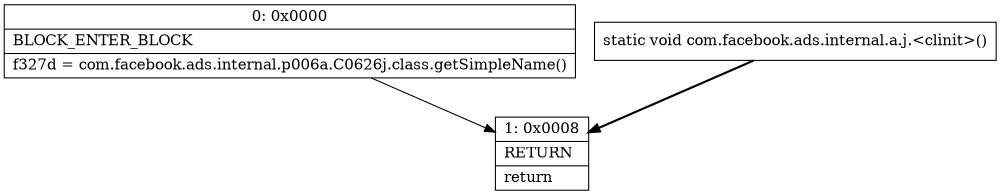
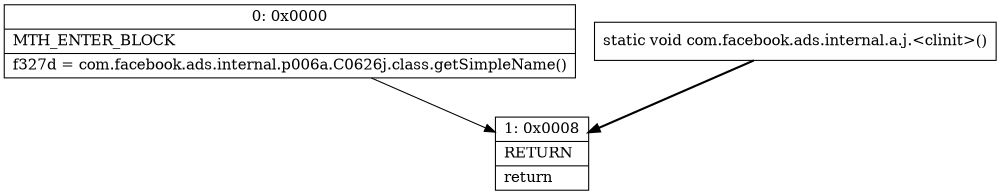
node "0: 0x0000": text "BLOCK_ENTER_BLOCK" -> "MTH_ENTER_BLOCK"
